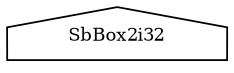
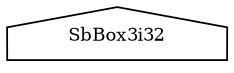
node "SbBox2i32": label "SbBox2i32" -> "SbBox3i32"
